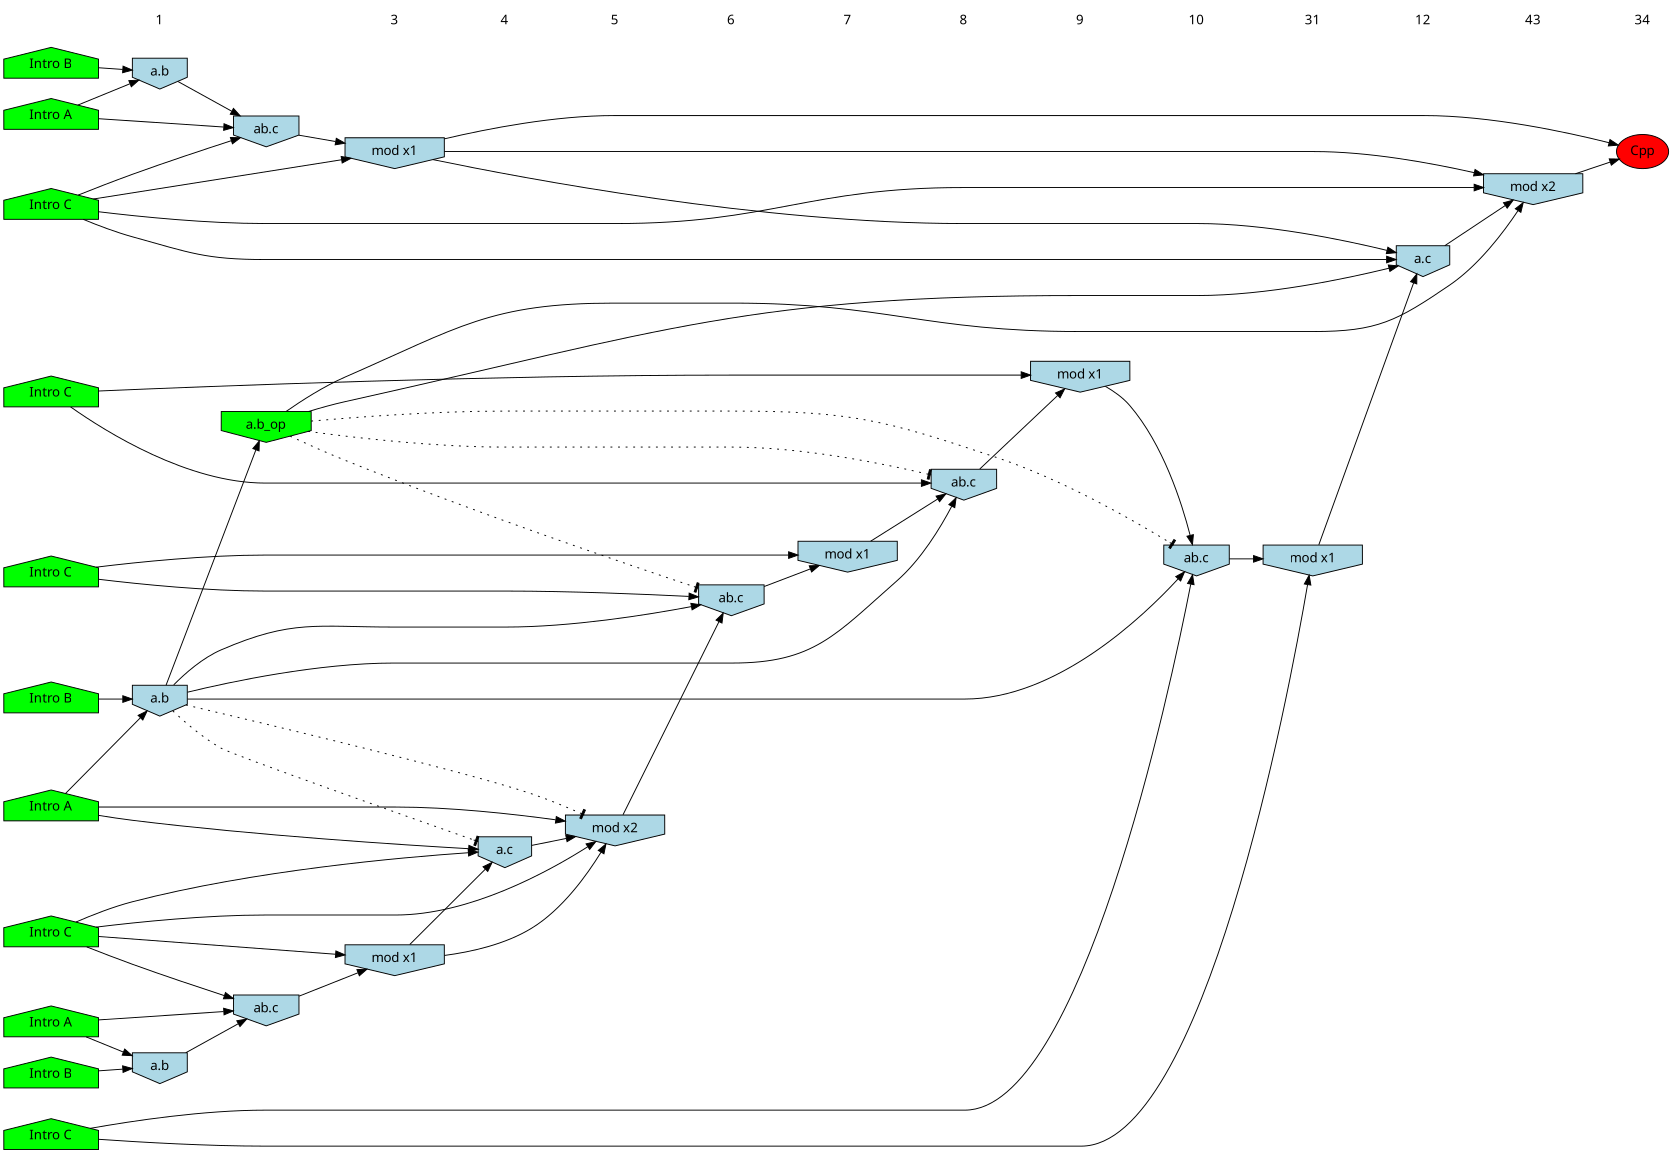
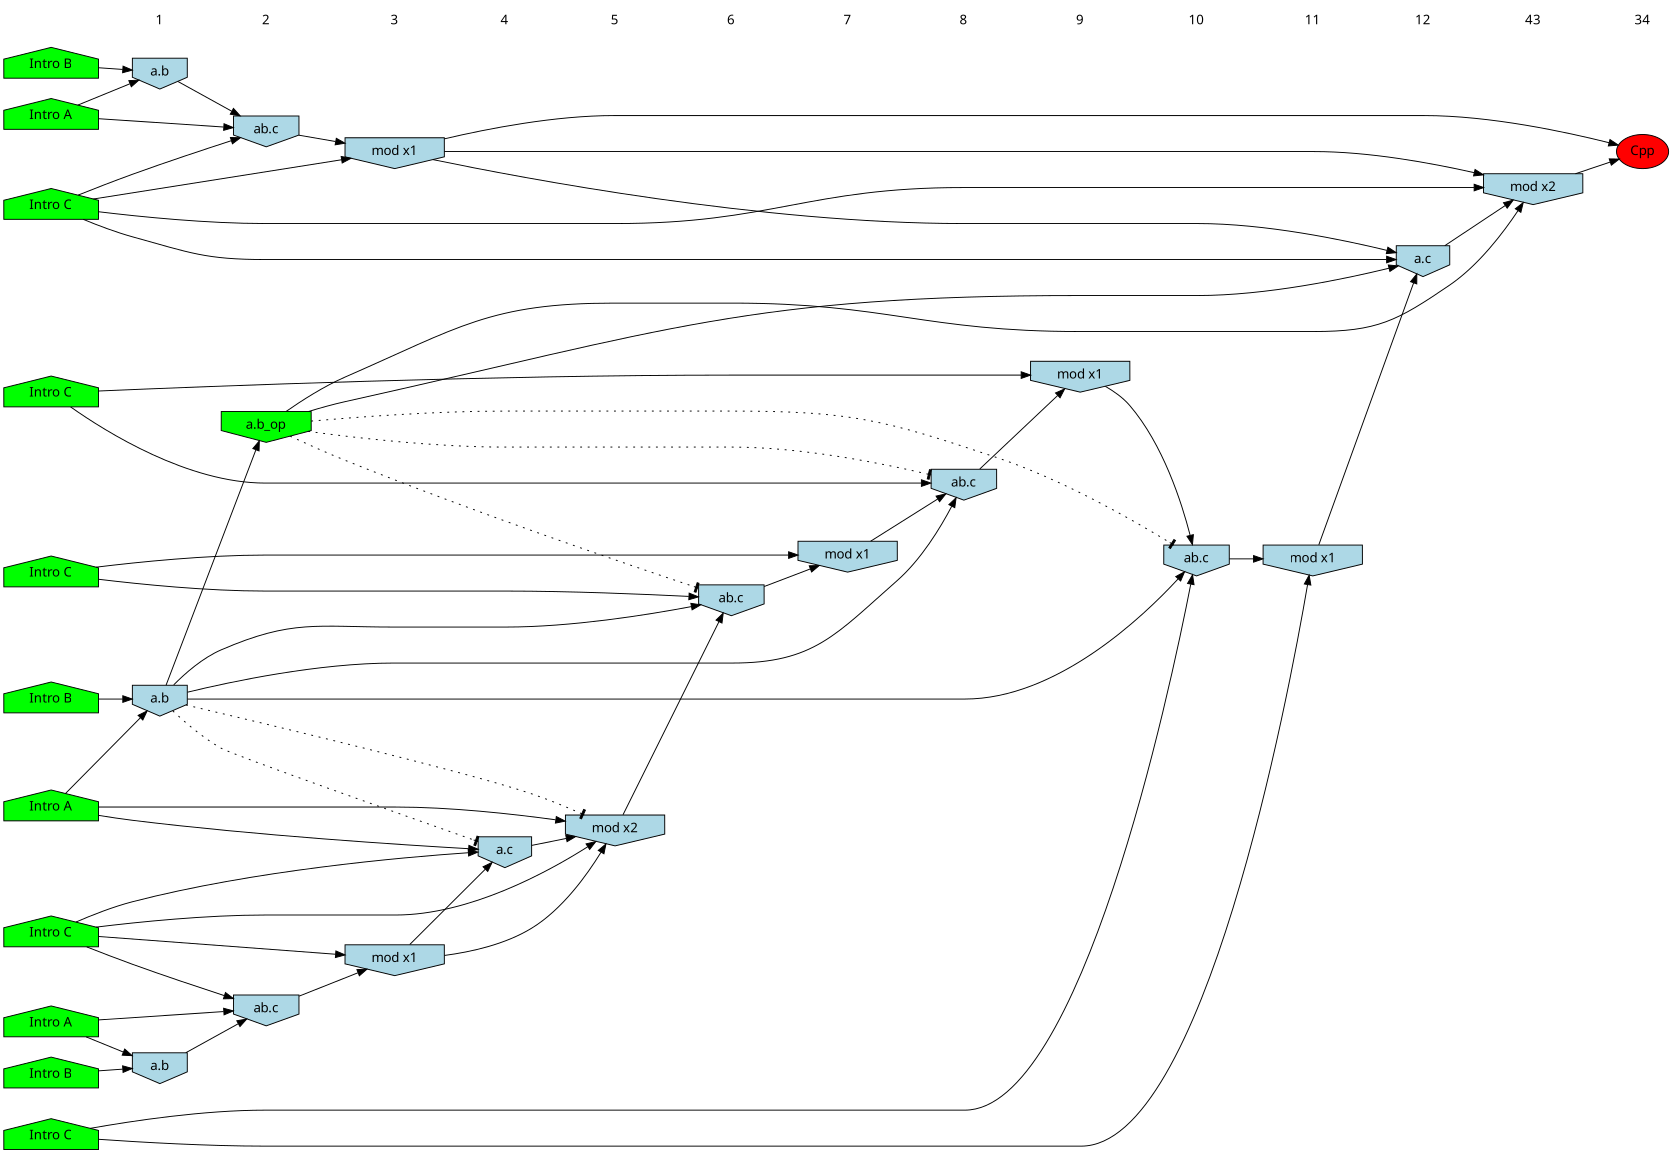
node "2": added
node "31": label "31" -> "11"
